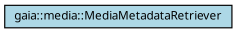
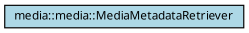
node "gaia::media::MediaMetadataRetriever": label "gaia::media::MediaMetadataRetriever" -> "media::media::MediaMetadataRetriever"
